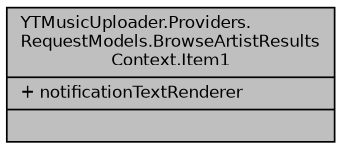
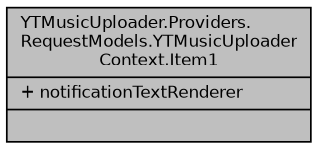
node "YTMusicUploader.Providers.": text "RequestModels.BrowseArtistResults" -> "RequestModels.YTMusicUploader"
